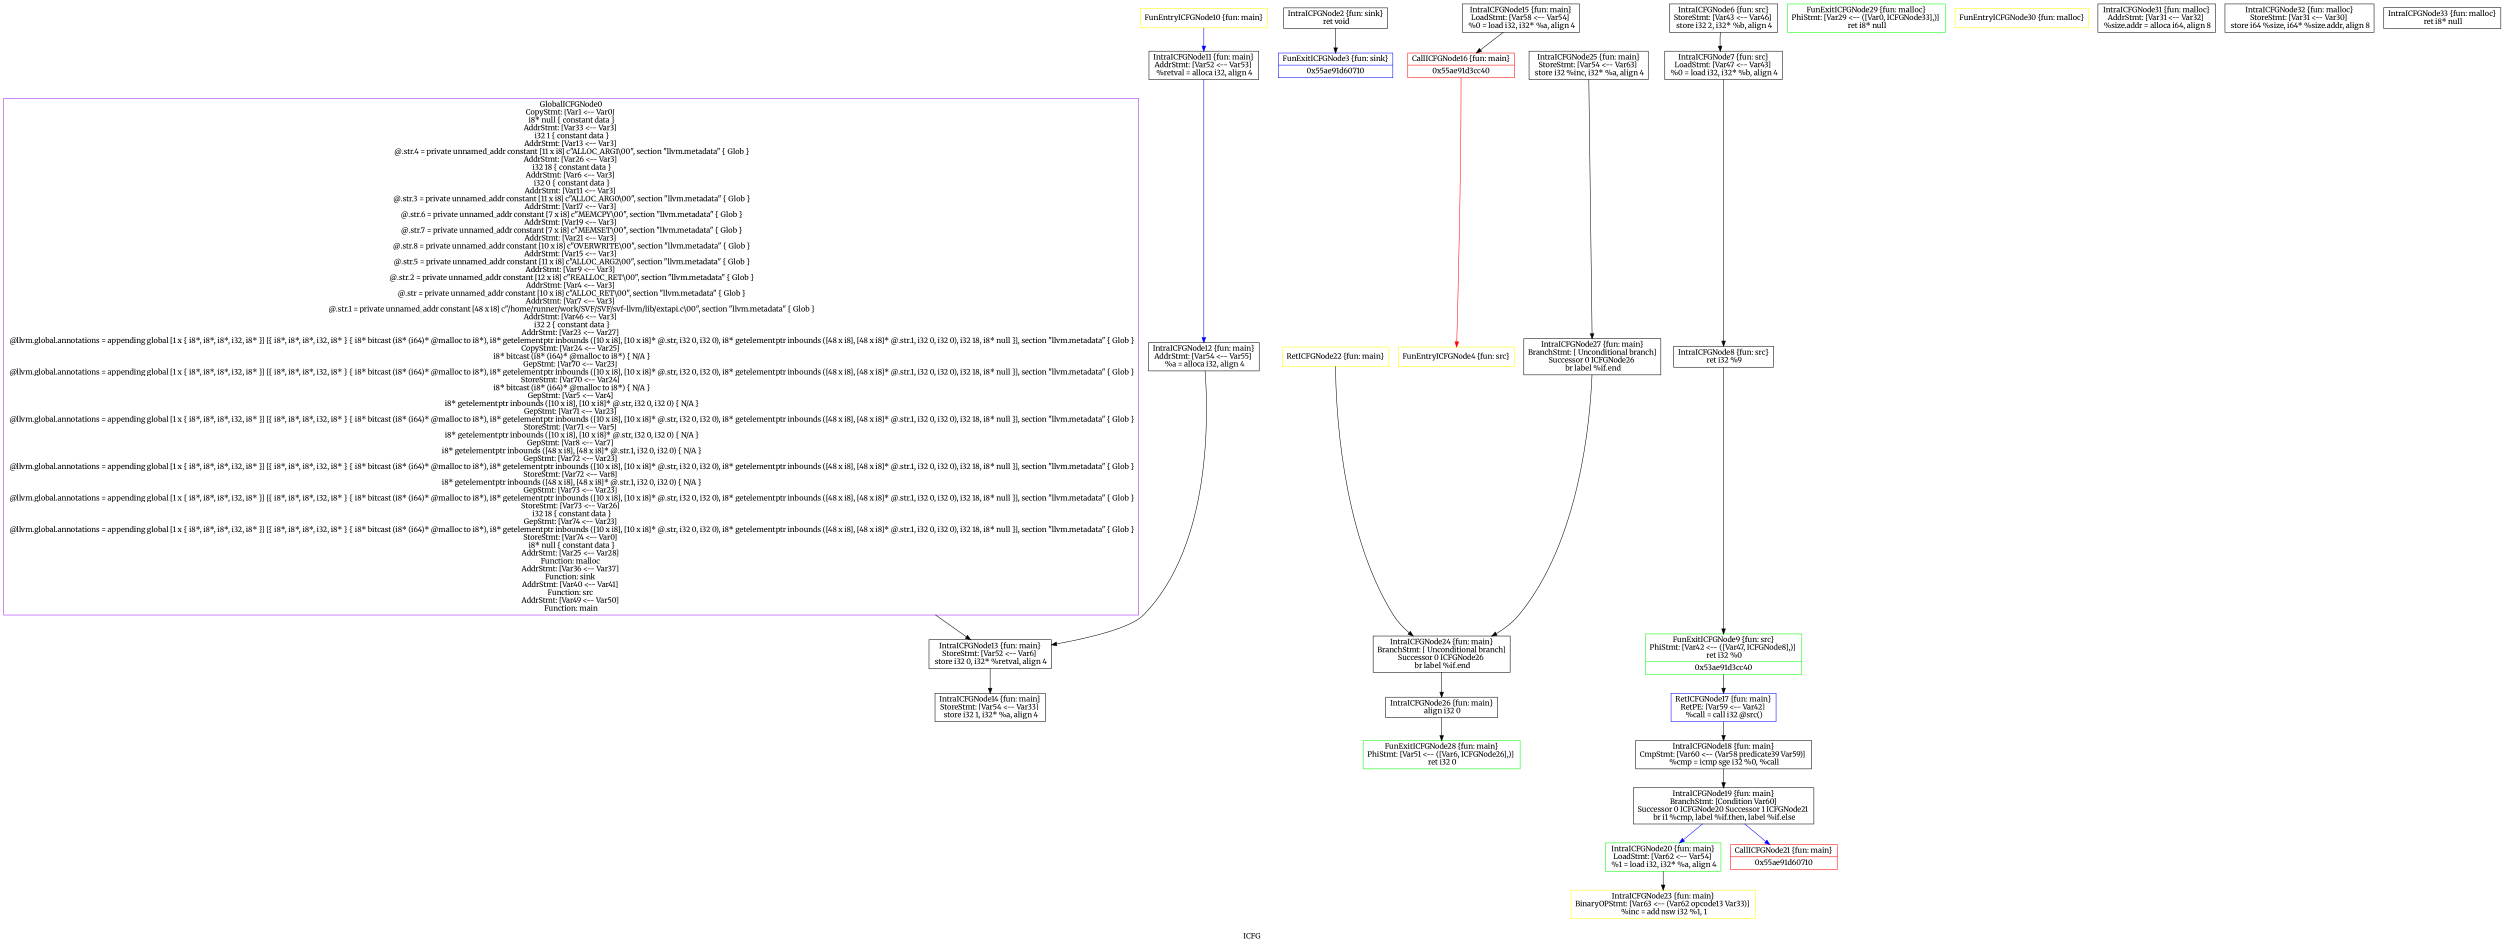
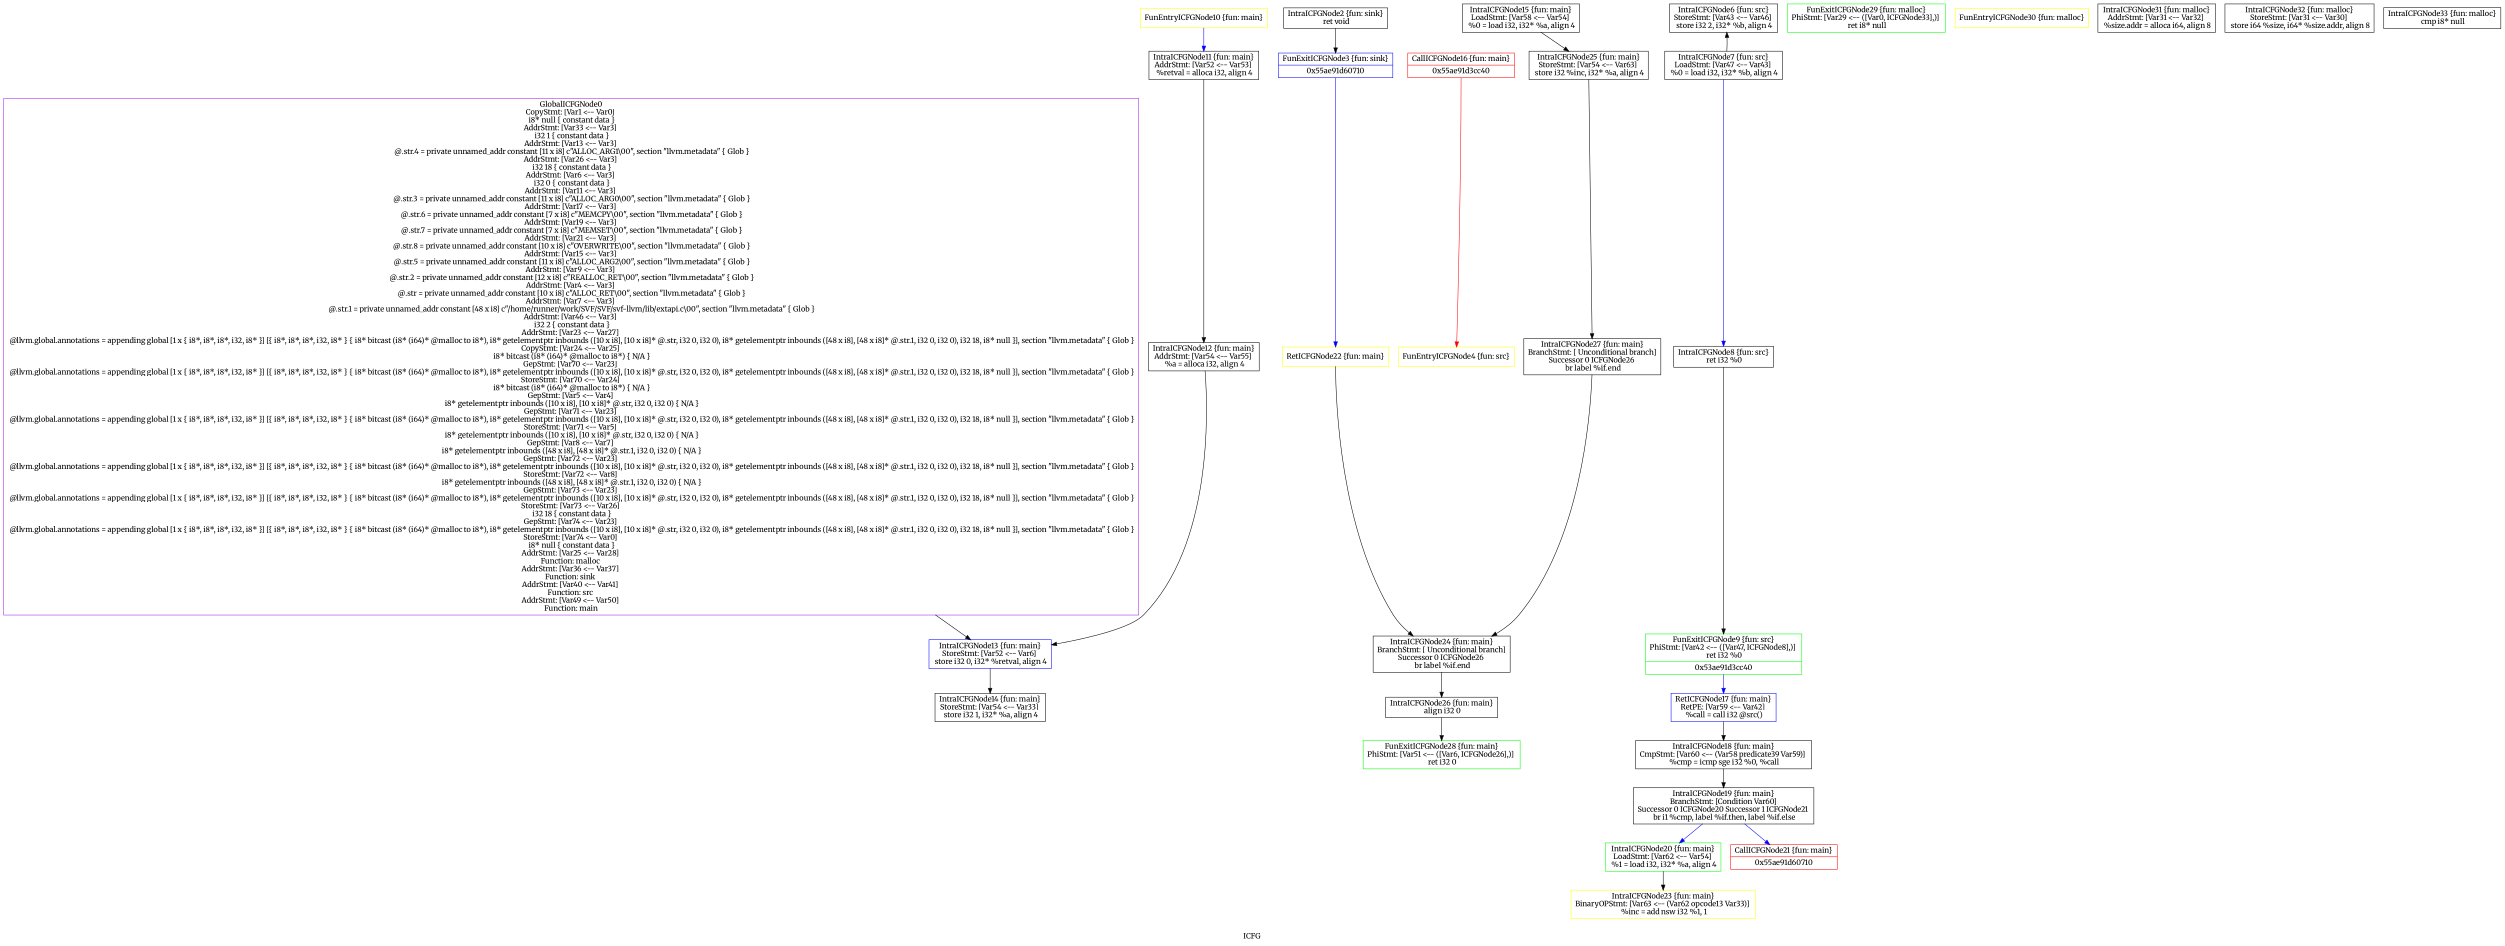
node "IntraICFGNode33 {fun: malloc}": text "ret i8* null" -> "cmp i8* null"
edge "IntraICFGNode6 {fun: src}" -> "IntraICFGNode7 {fun: src}": reversed
edge "IntraICFGNode15 {fun: main}" -> "CallICFGNode16 {fun: main}": now "IntraICFGNode15 {fun: main}" -> "IntraICFGNode25 {fun: main}"
edge "IntraICFGNode11 {fun: main}" -> "IntraICFGNode12 {fun: main}": color blue -> black
edge "FunExitICFGNode3 {fun: sink}" -> "RetICFGNode22 {fun: main}": added
edge "IntraICFGNode7 {fun: src}" -> "IntraICFGNode8 {fun: src}": color black -> blue
node "IntraICFGNode8 {fun: src}": text "ret i32 %9" -> "ret i32 %0"
node "IntraICFGNode13 {fun: main}": color black -> blue
edge "FunExitICFGNode9 {fun: src}" -> "RetICFGNode17 {fun: main}": color black -> blue
